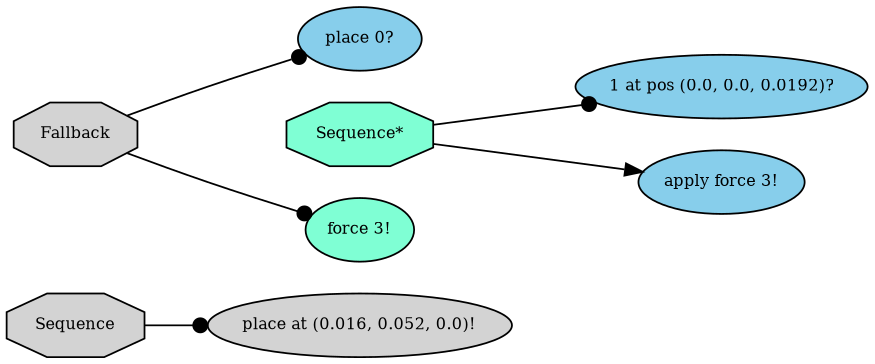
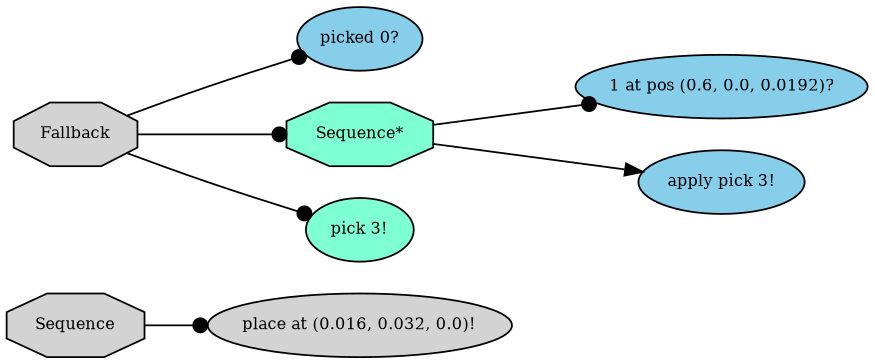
node "place 0?": label "place 0?" -> "picked 0?"
node "1 at pos (0.0, 0.0, 0.0192)?": label "1 at pos (0.0, 0.0, 0.0192)?" -> "1 at pos (0.6, 0.0, 0.0192)?"
edge "Fallback" -> "Sequence*": added
node "apply force 3!": label "apply force 3!" -> "apply pick 3!"
node "force 3!": label "force 3!" -> "pick 3!"
node "place at (0.016, 0.052, 0.0)!": label "place at (0.016, 0.052, 0.0)!" -> "place at (0.016, 0.032, 0.0)!"
